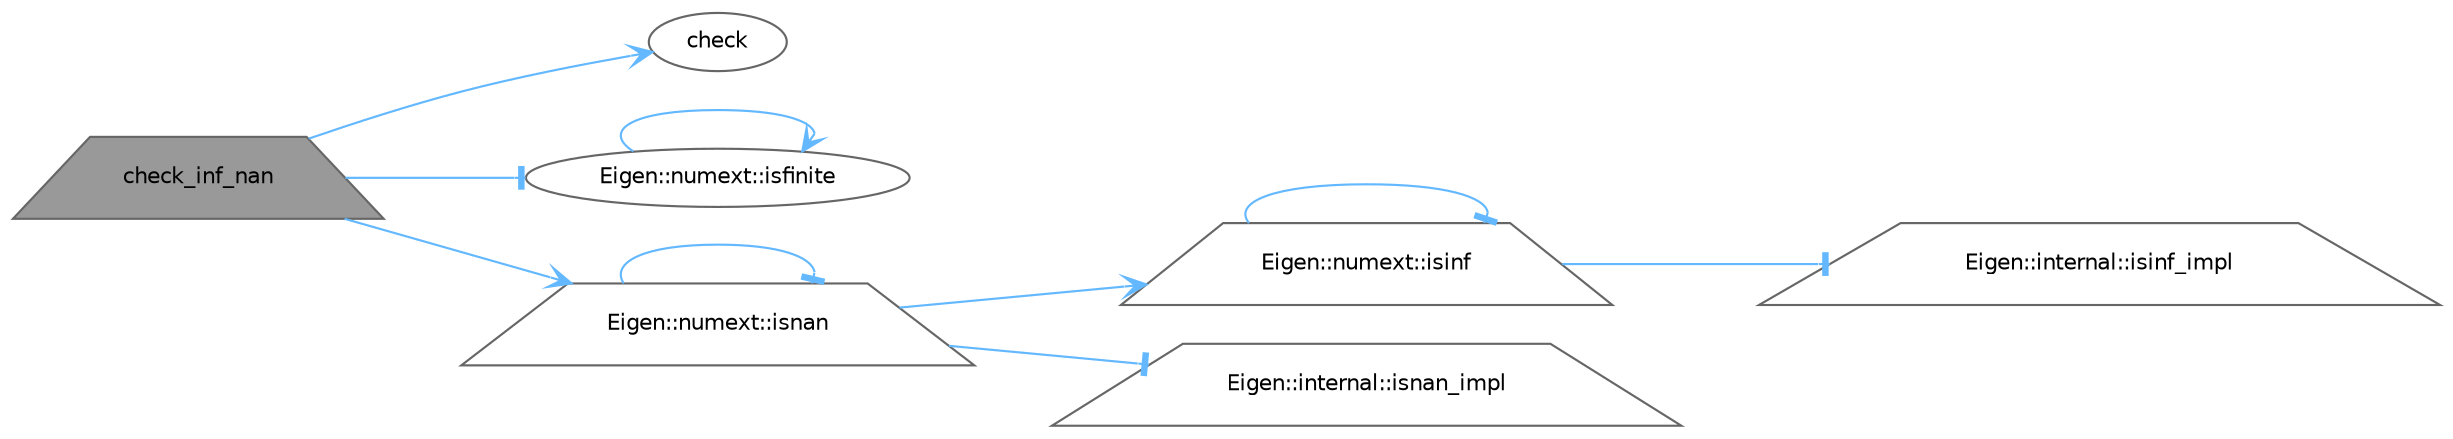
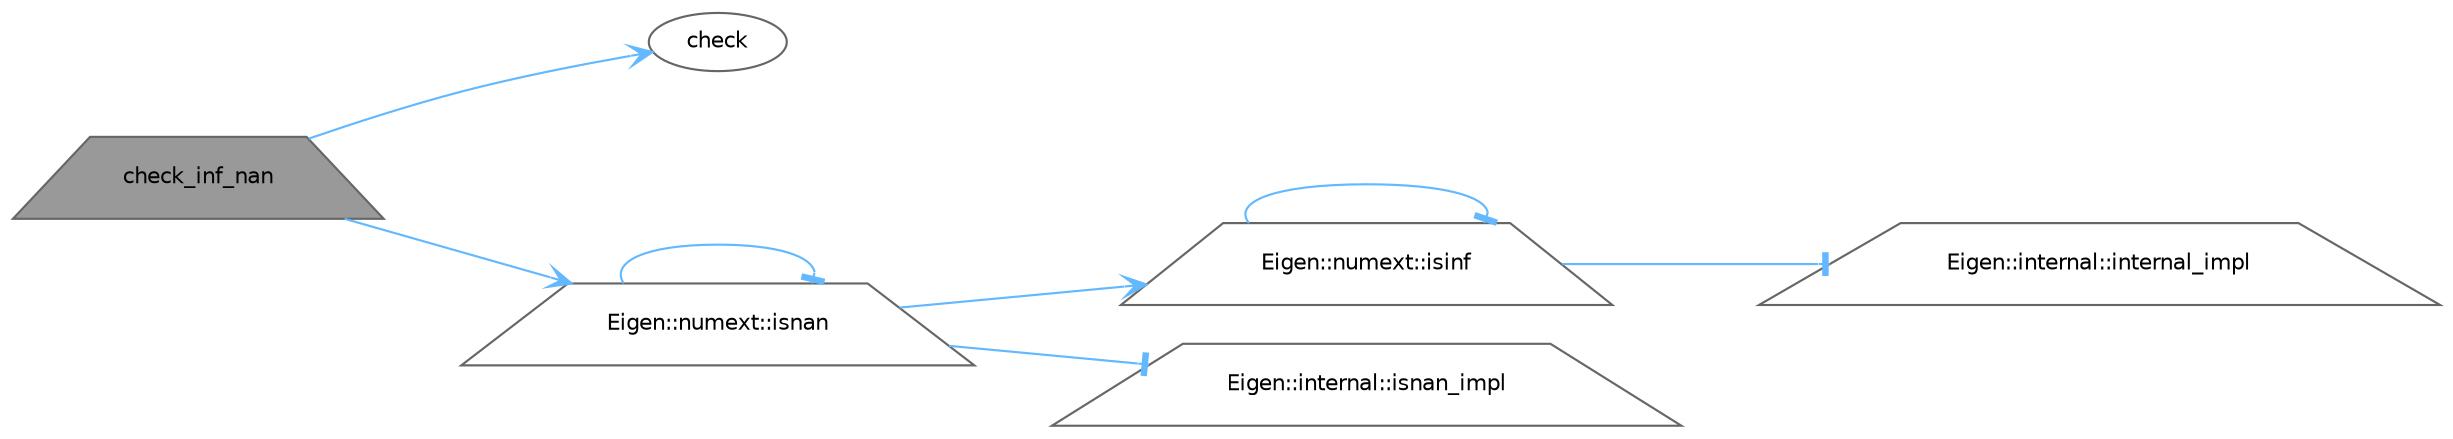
node "Eigen::numext::isfinite": removed
node "Eigen::internal::isinf_impl": label "Eigen::internal::isinf_impl" -> "Eigen::internal::internal_impl"
